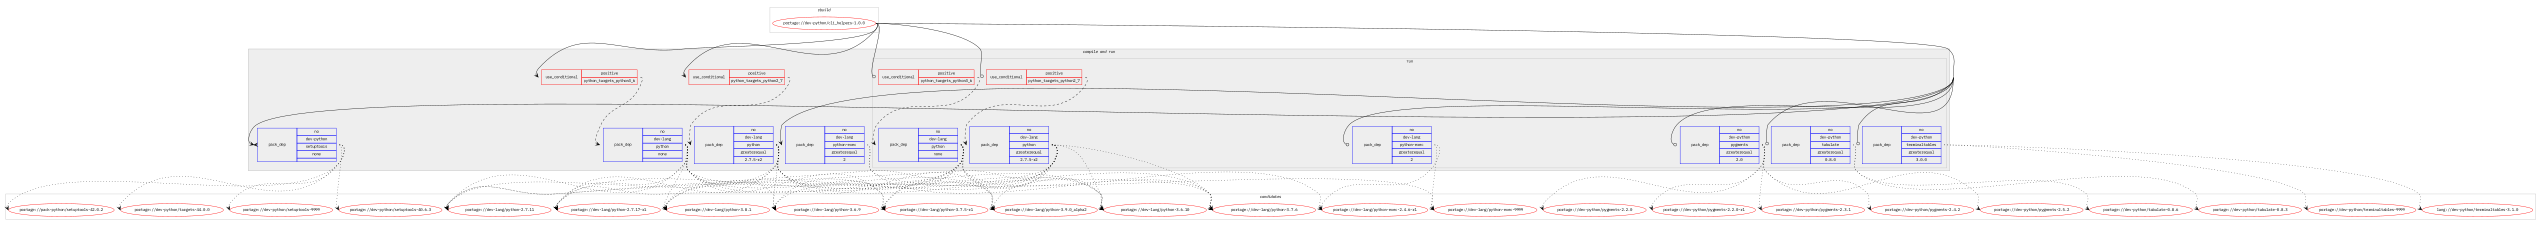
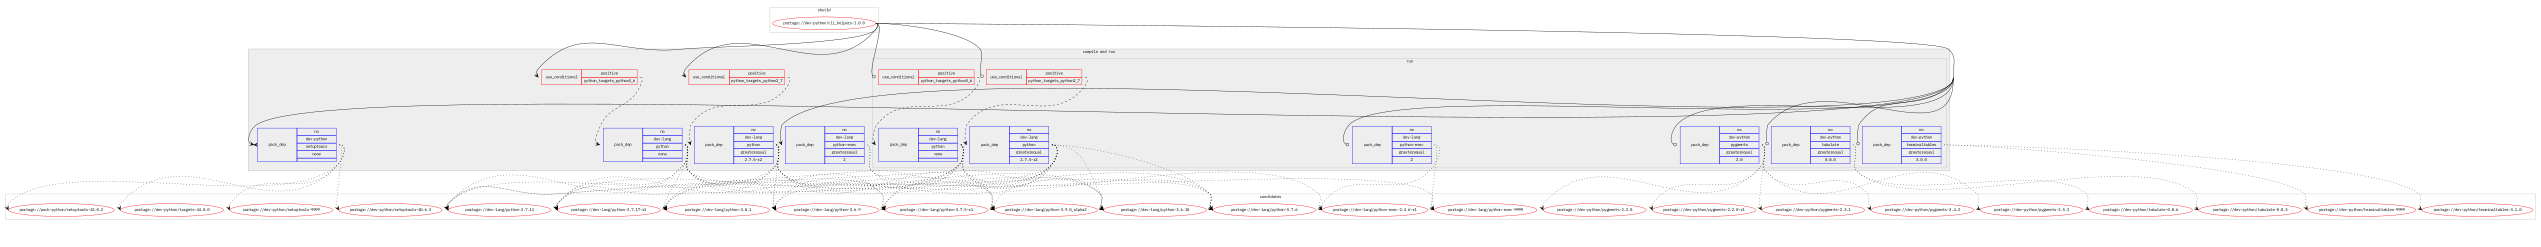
node "lang://dev-python/terminaltables-3.1.0": label "lang://dev-python/terminaltables-3.1.0" -> "portage://dev-python/terminaltables-3.1.0"
